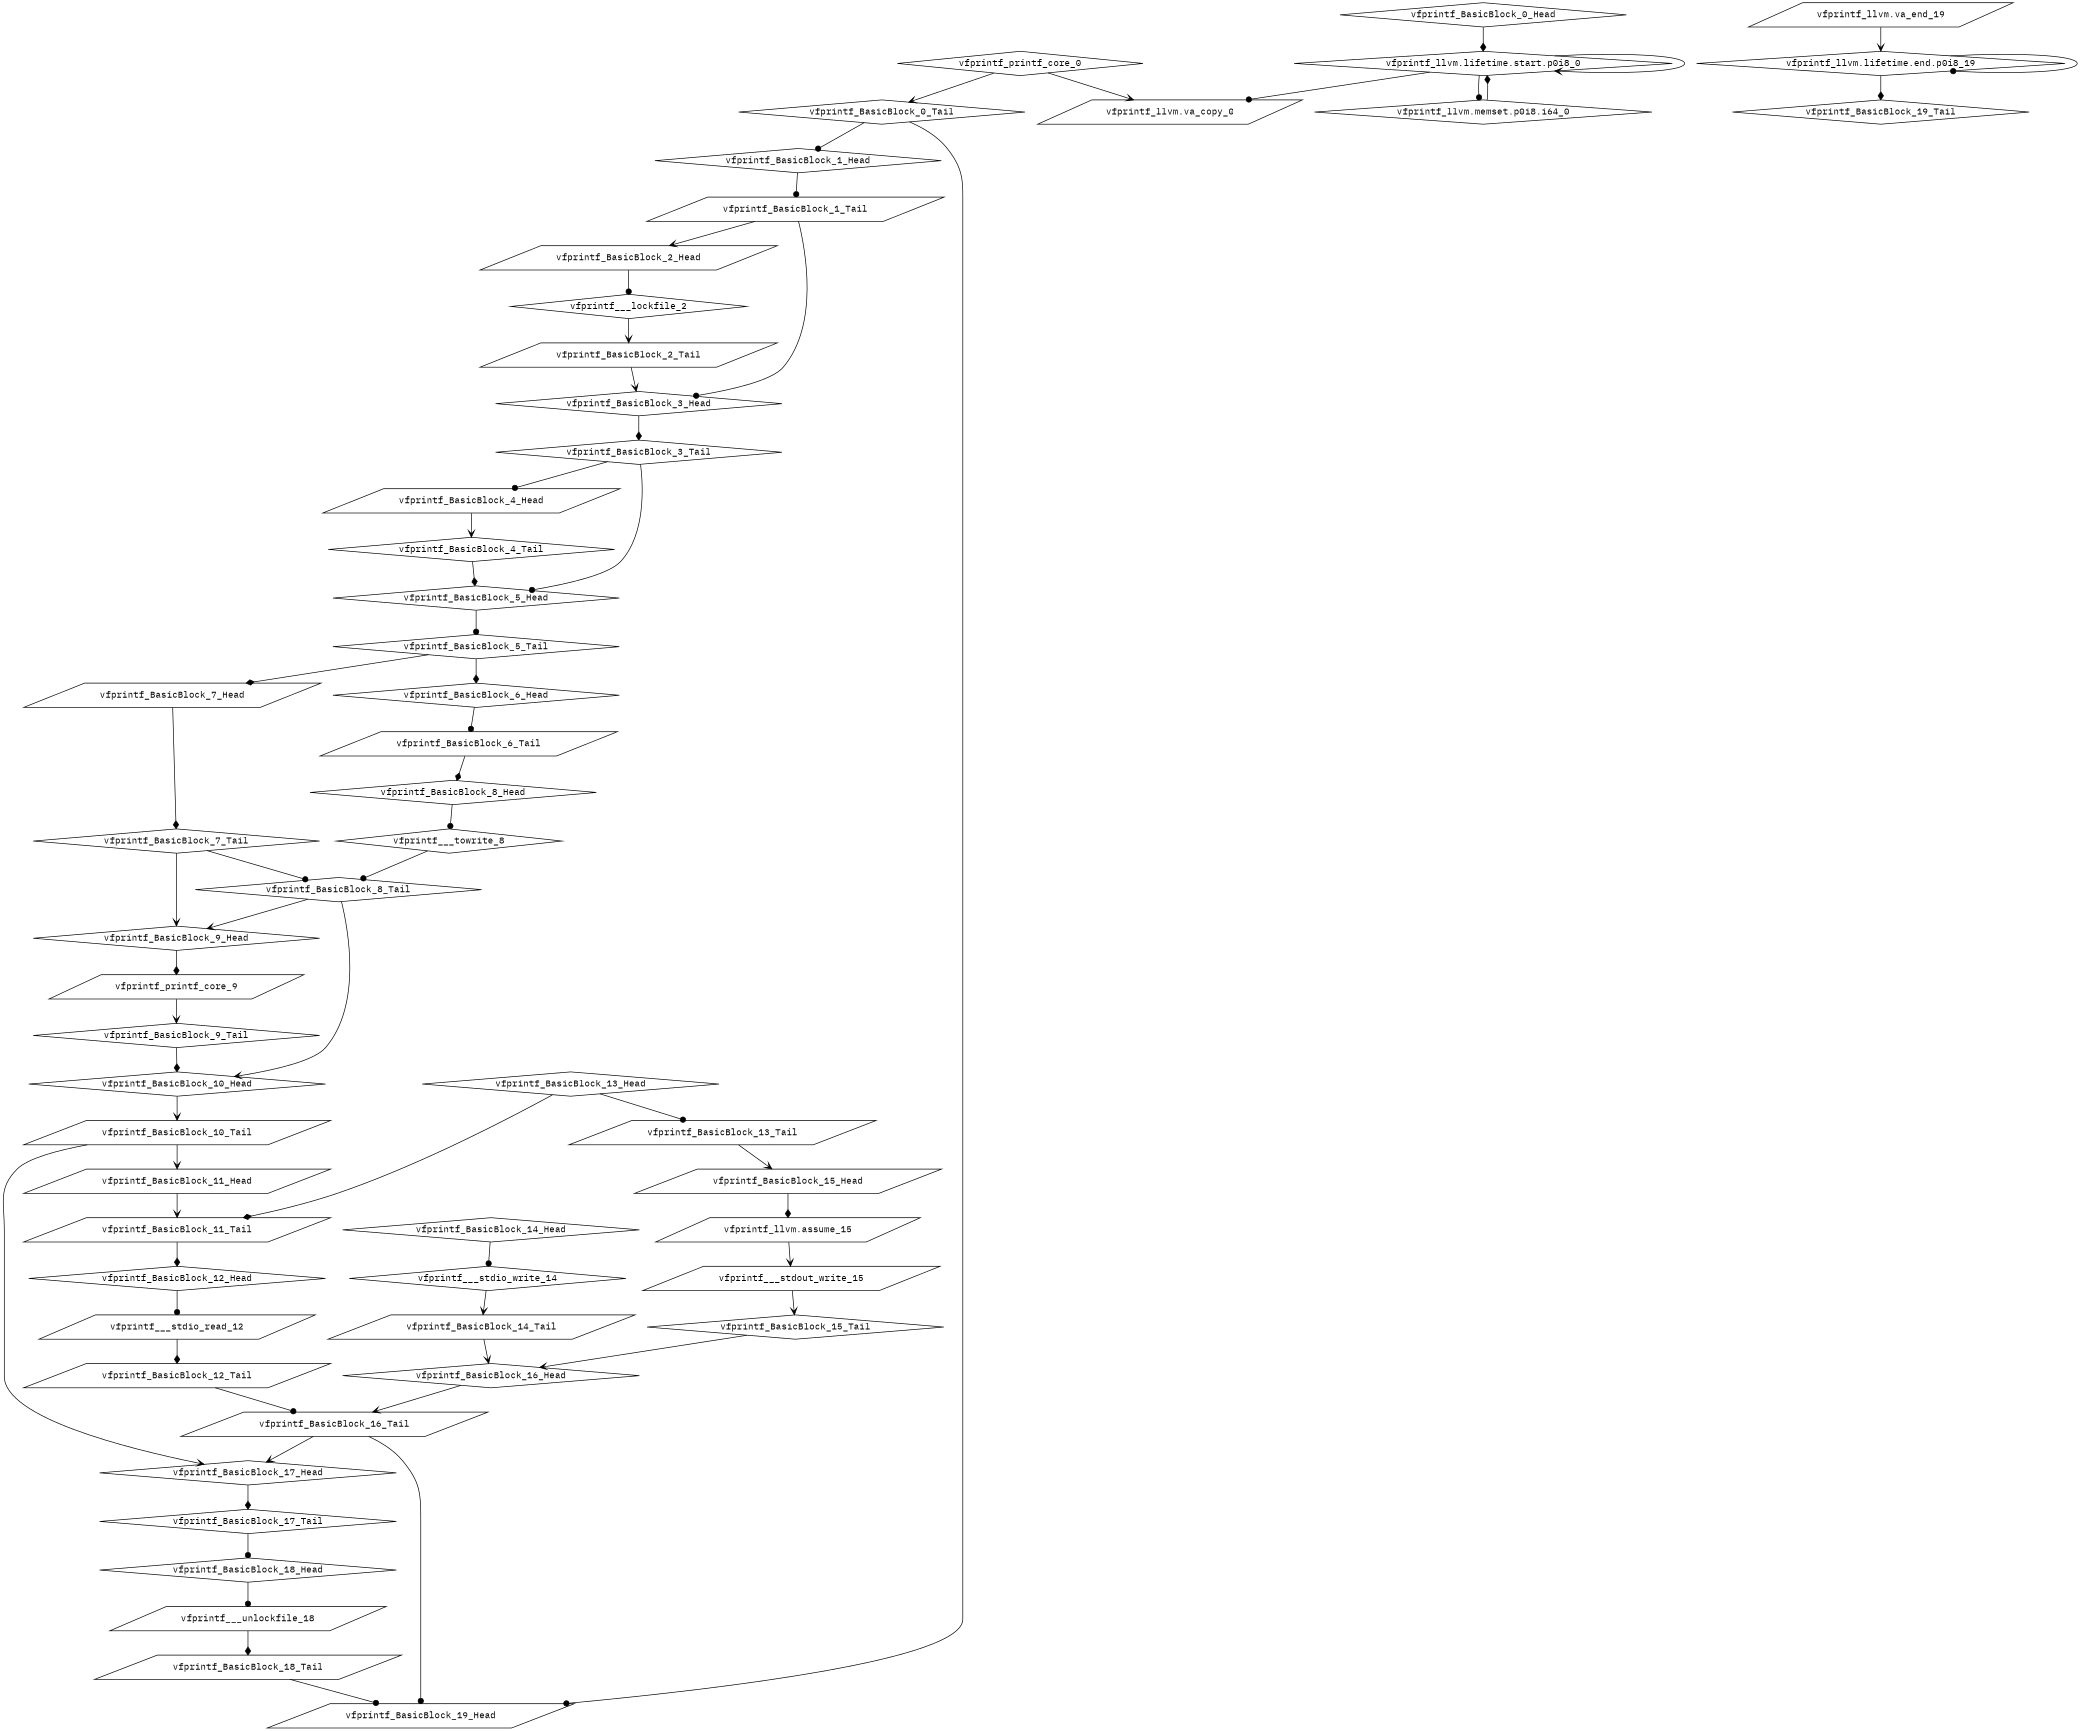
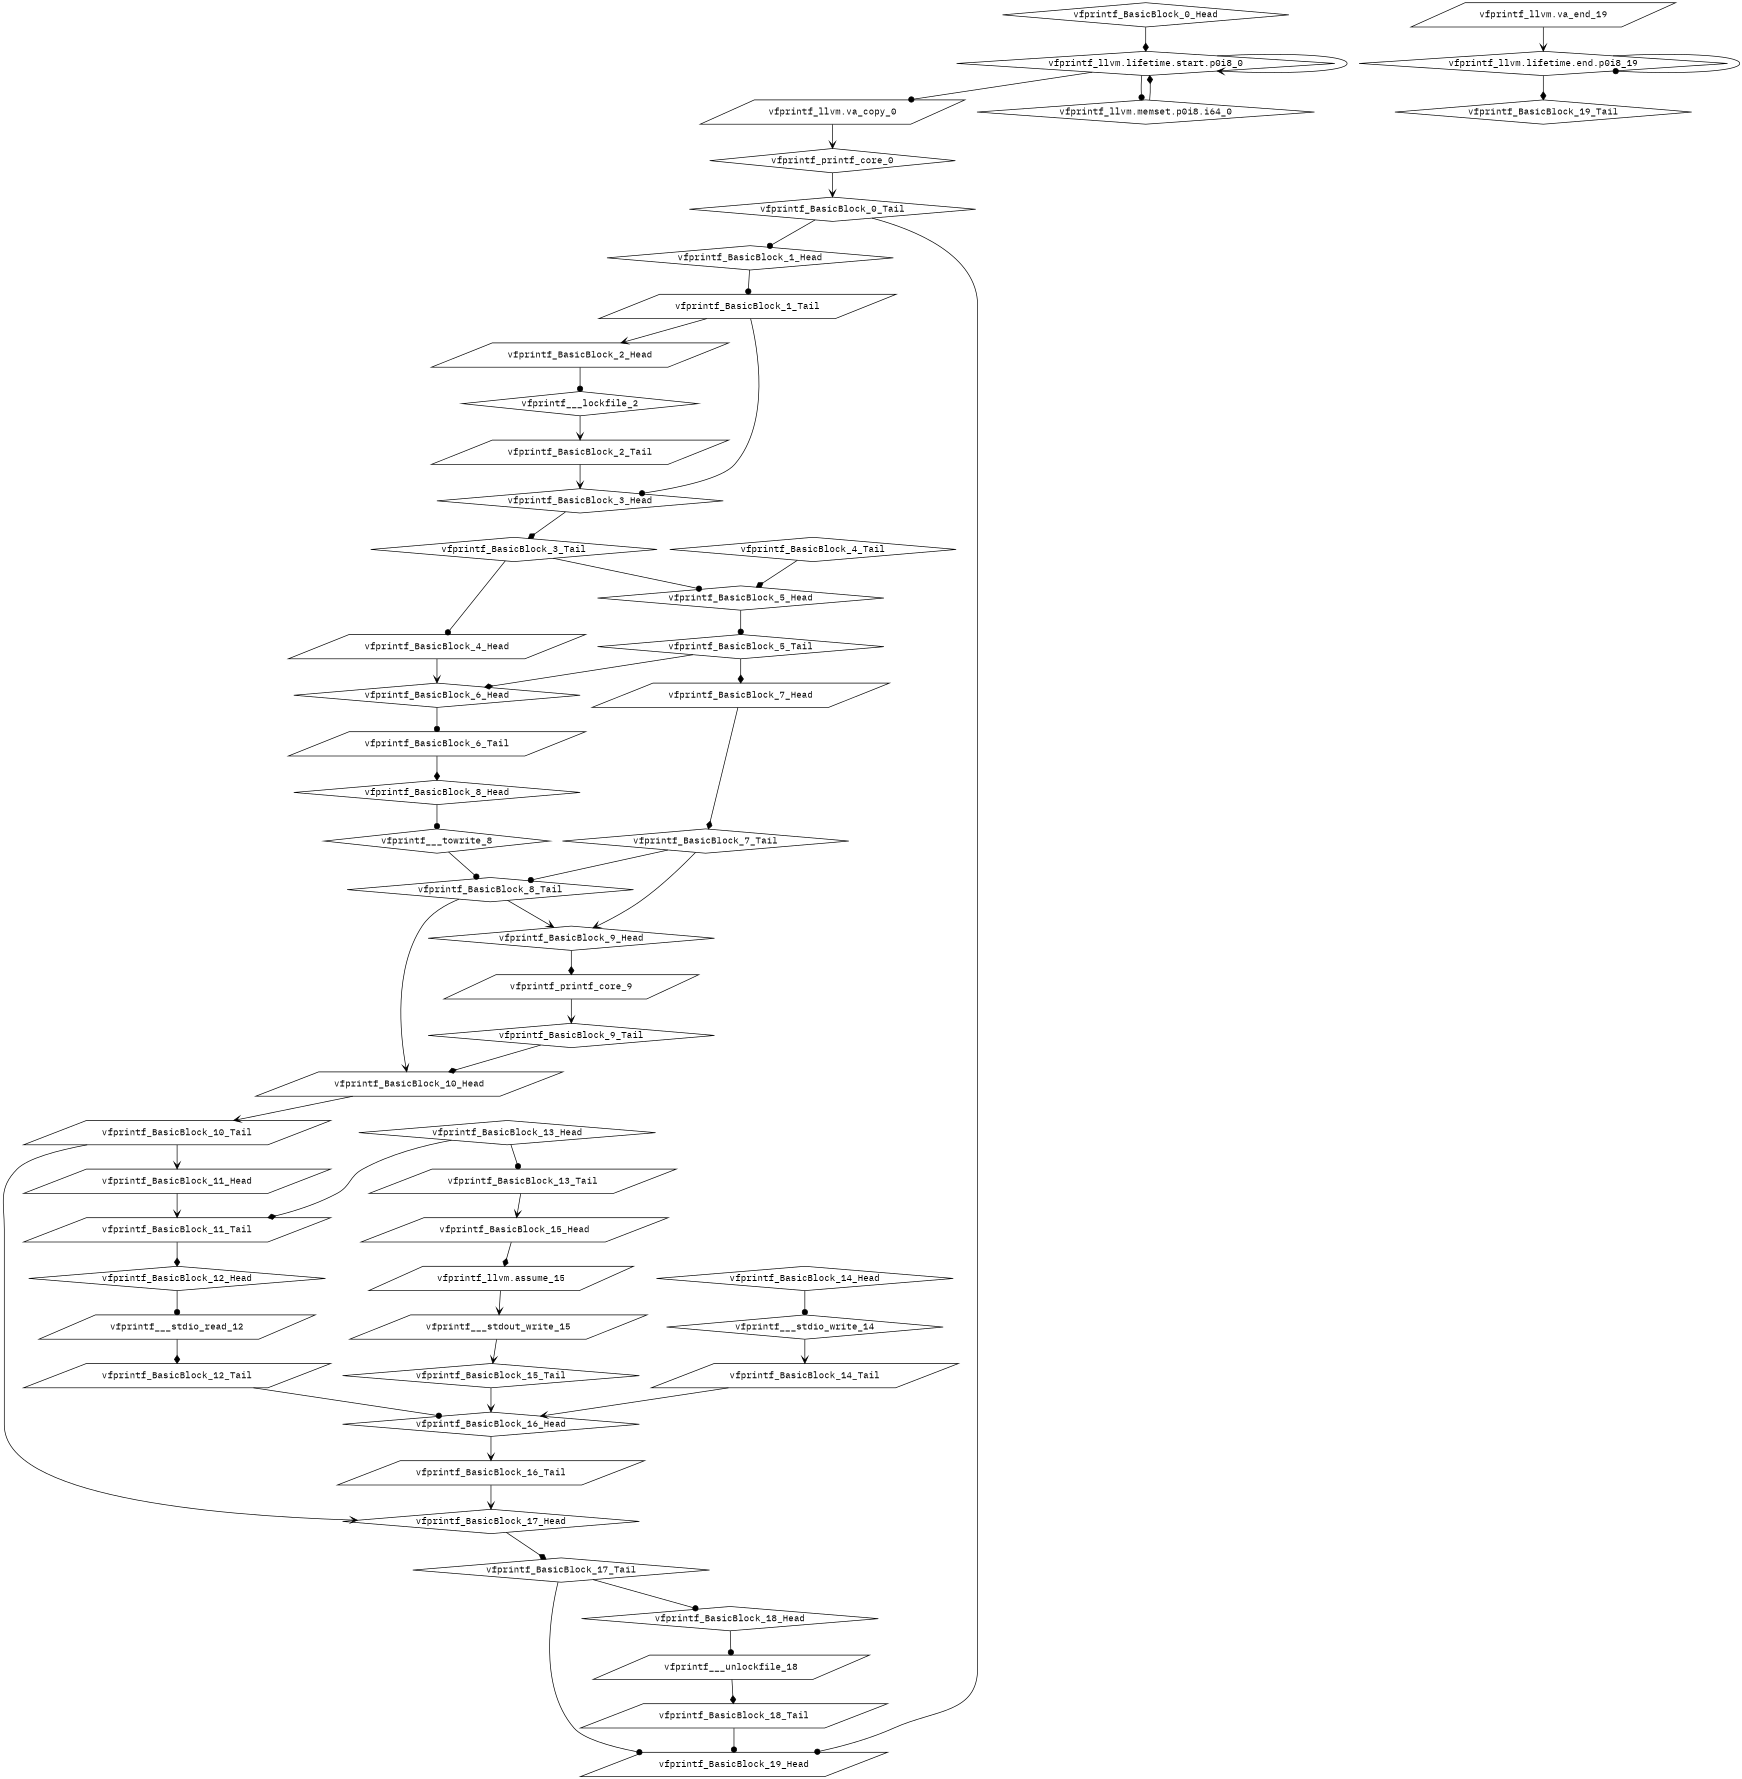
edge "vfprintf_printf_core_0" -> "vfprintf_llvm.va_copy_0": reversed
edge "vfprintf_BasicBlock_4_Head" -> "vfprintf_BasicBlock_4_Tail": now "vfprintf_BasicBlock_4_Head" -> "vfprintf_BasicBlock_6_Head"
node "vfprintf_BasicBlock_10_Head": shape diamond -> parallelogram
edge "vfprintf_BasicBlock_12_Tail" -> "vfprintf_BasicBlock_16_Tail": now "vfprintf_BasicBlock_12_Tail" -> "vfprintf_BasicBlock_16_Head"
edge "vfprintf_BasicBlock_16_Tail" -> "vfprintf_BasicBlock_19_Head": now "vfprintf_BasicBlock_17_Tail" -> "vfprintf_BasicBlock_19_Head"
